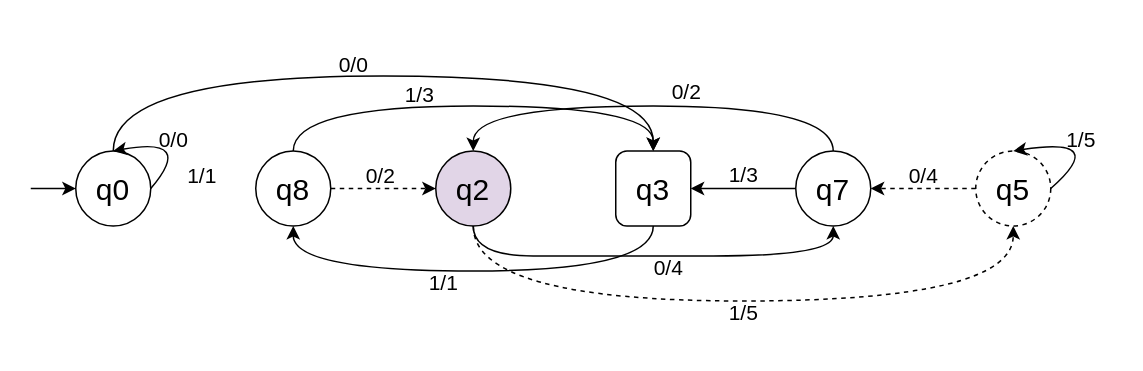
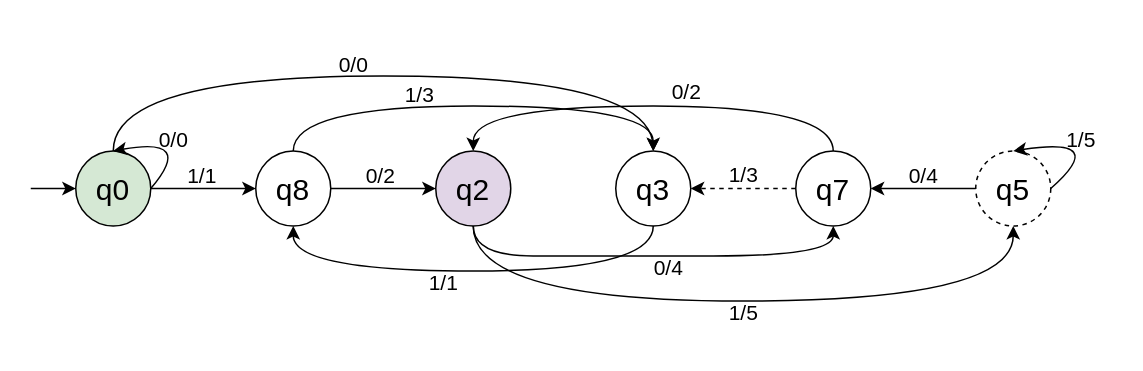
edge "q0" -> "q3": arrowhead classic -> open
node "q0": fillcolor #ffffff -> #d5e8d4
edge "q0" -> "q8": added
edge "q8" -> "q2": style dashed -> solid
node "q3": shape rounded rectangle -> ellipse
edge "q7" -> "q3": style solid -> dashed
edge "q5" -> "q7": style dashed -> solid
edge "q2" -> "q5": style dashed -> solid
